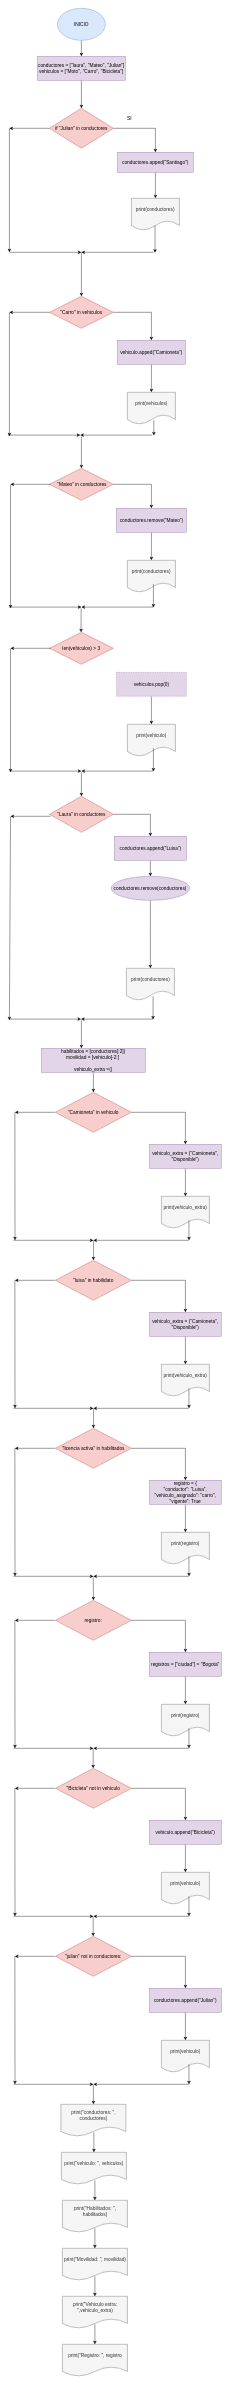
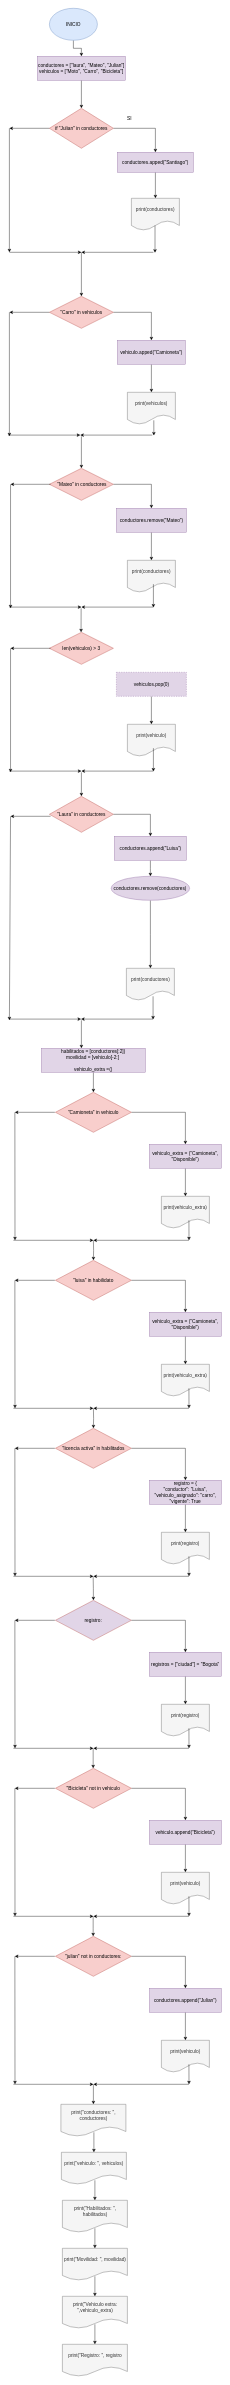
node "INICIO": moved (81, 24) -> (73, 24)
node "registro:": fillcolor #f8cecc -> #e1d5e7
